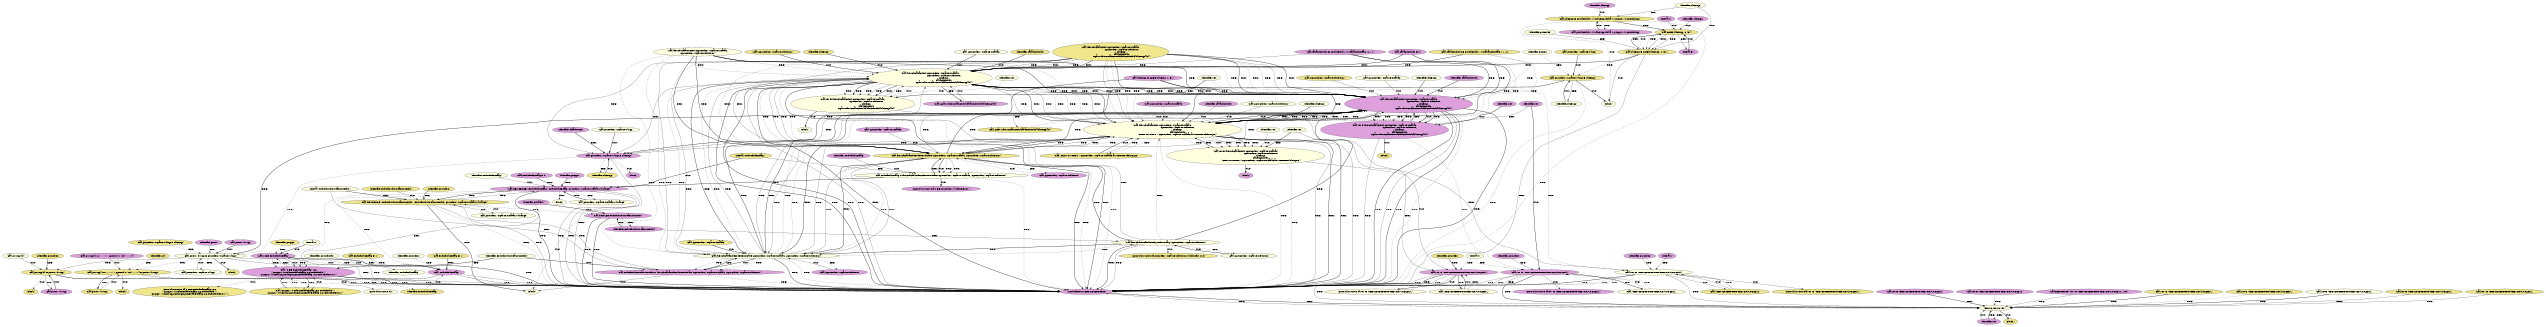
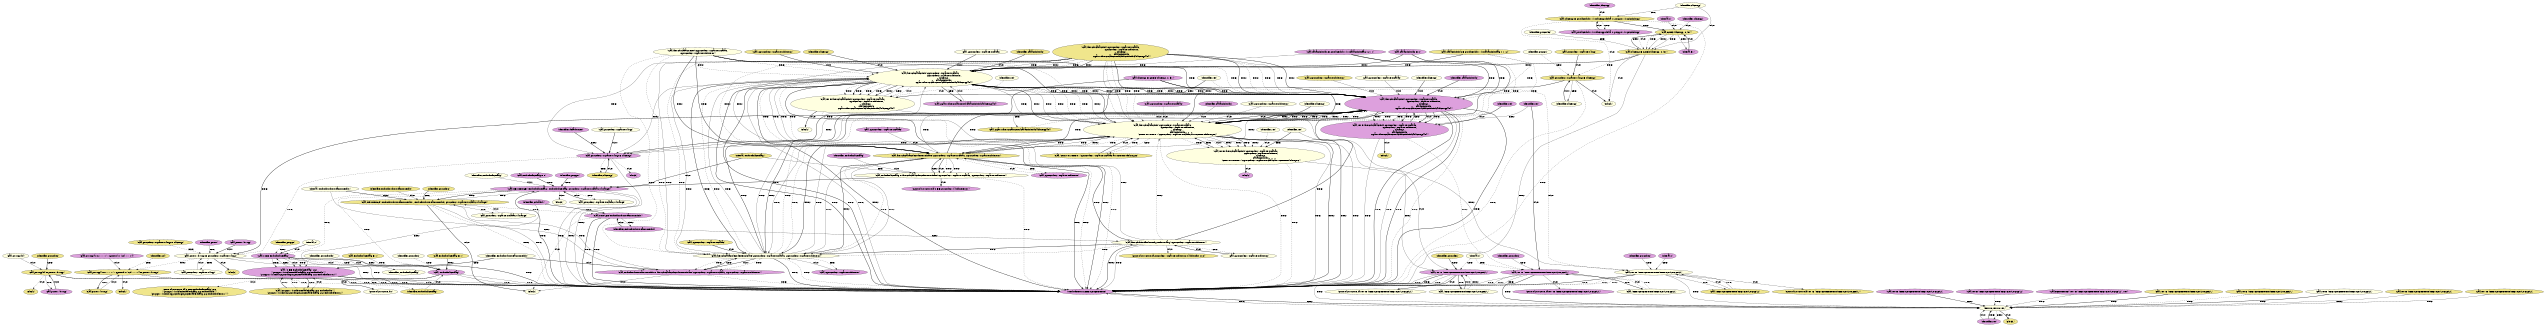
edge "(Call,ps_tu->b7_qp = ps_codec->s_parse.u4_qp)" -> "(Call,pu1_qp[0] = ps_tu->b7_qp)": removed, label "DDG:"
edge "(Call,!end_of_slice_flag)" -> "(ControlStructure,do)": style solid -> bold
